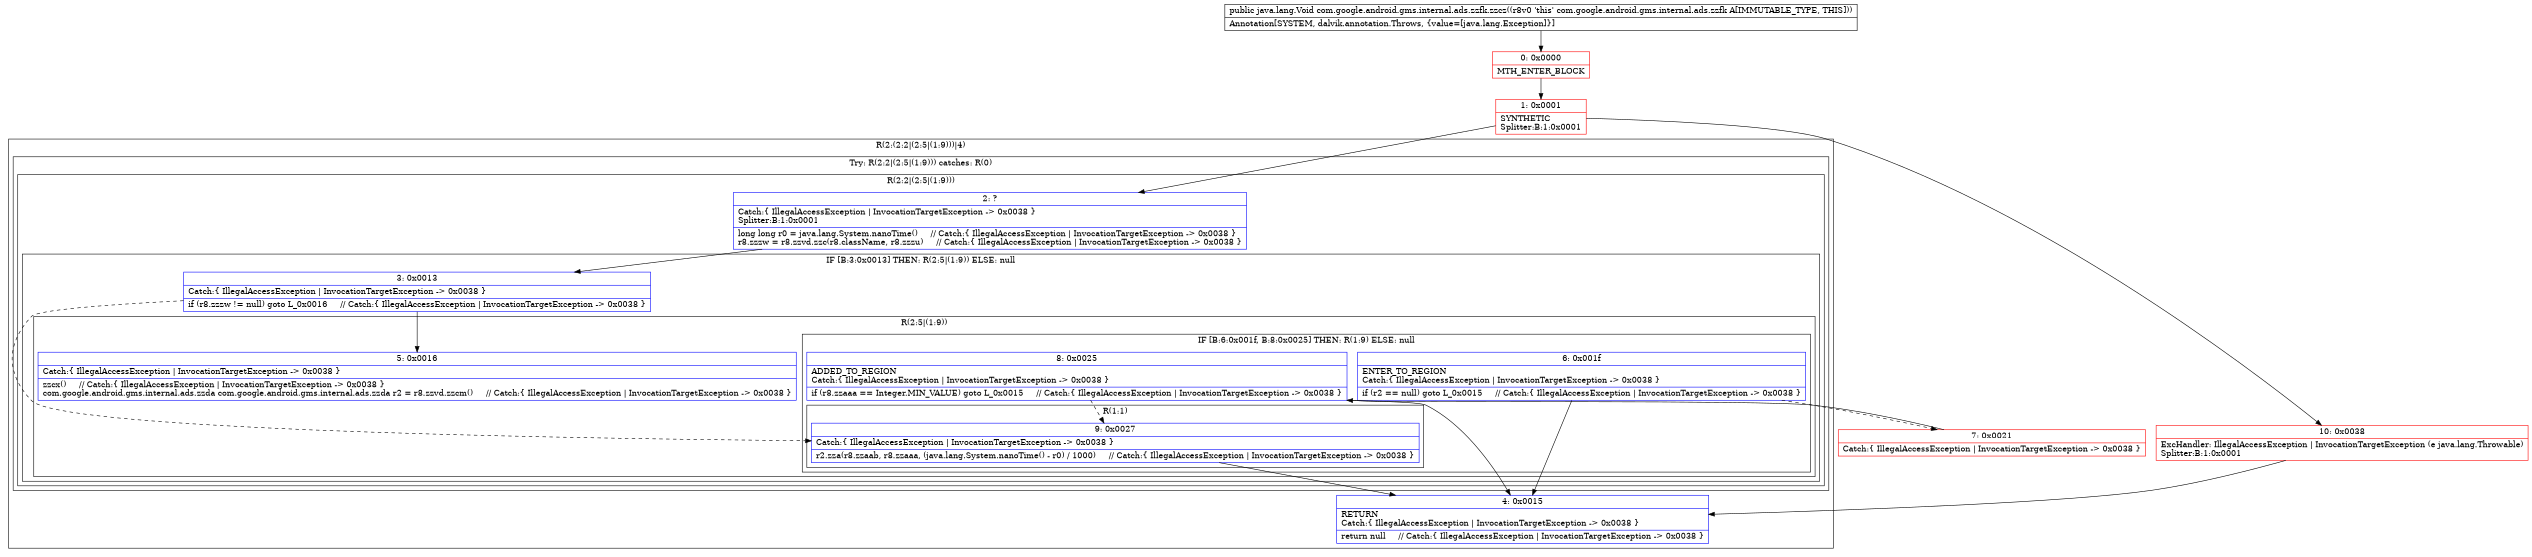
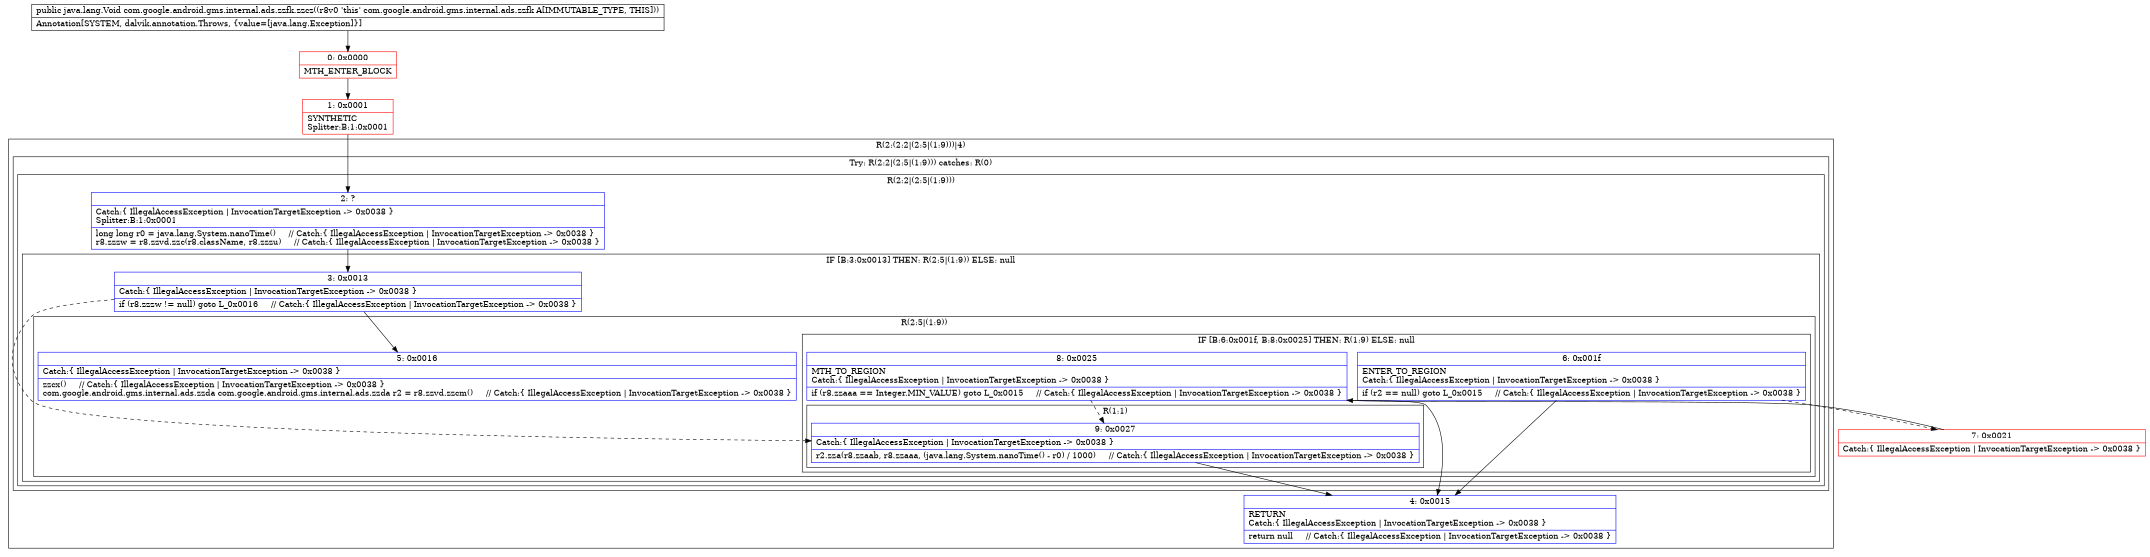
node "8: 0x0025": text "ADDED_TO_REGION" -> "MTH_TO_REGION"
node "10: 0x0038": removed
